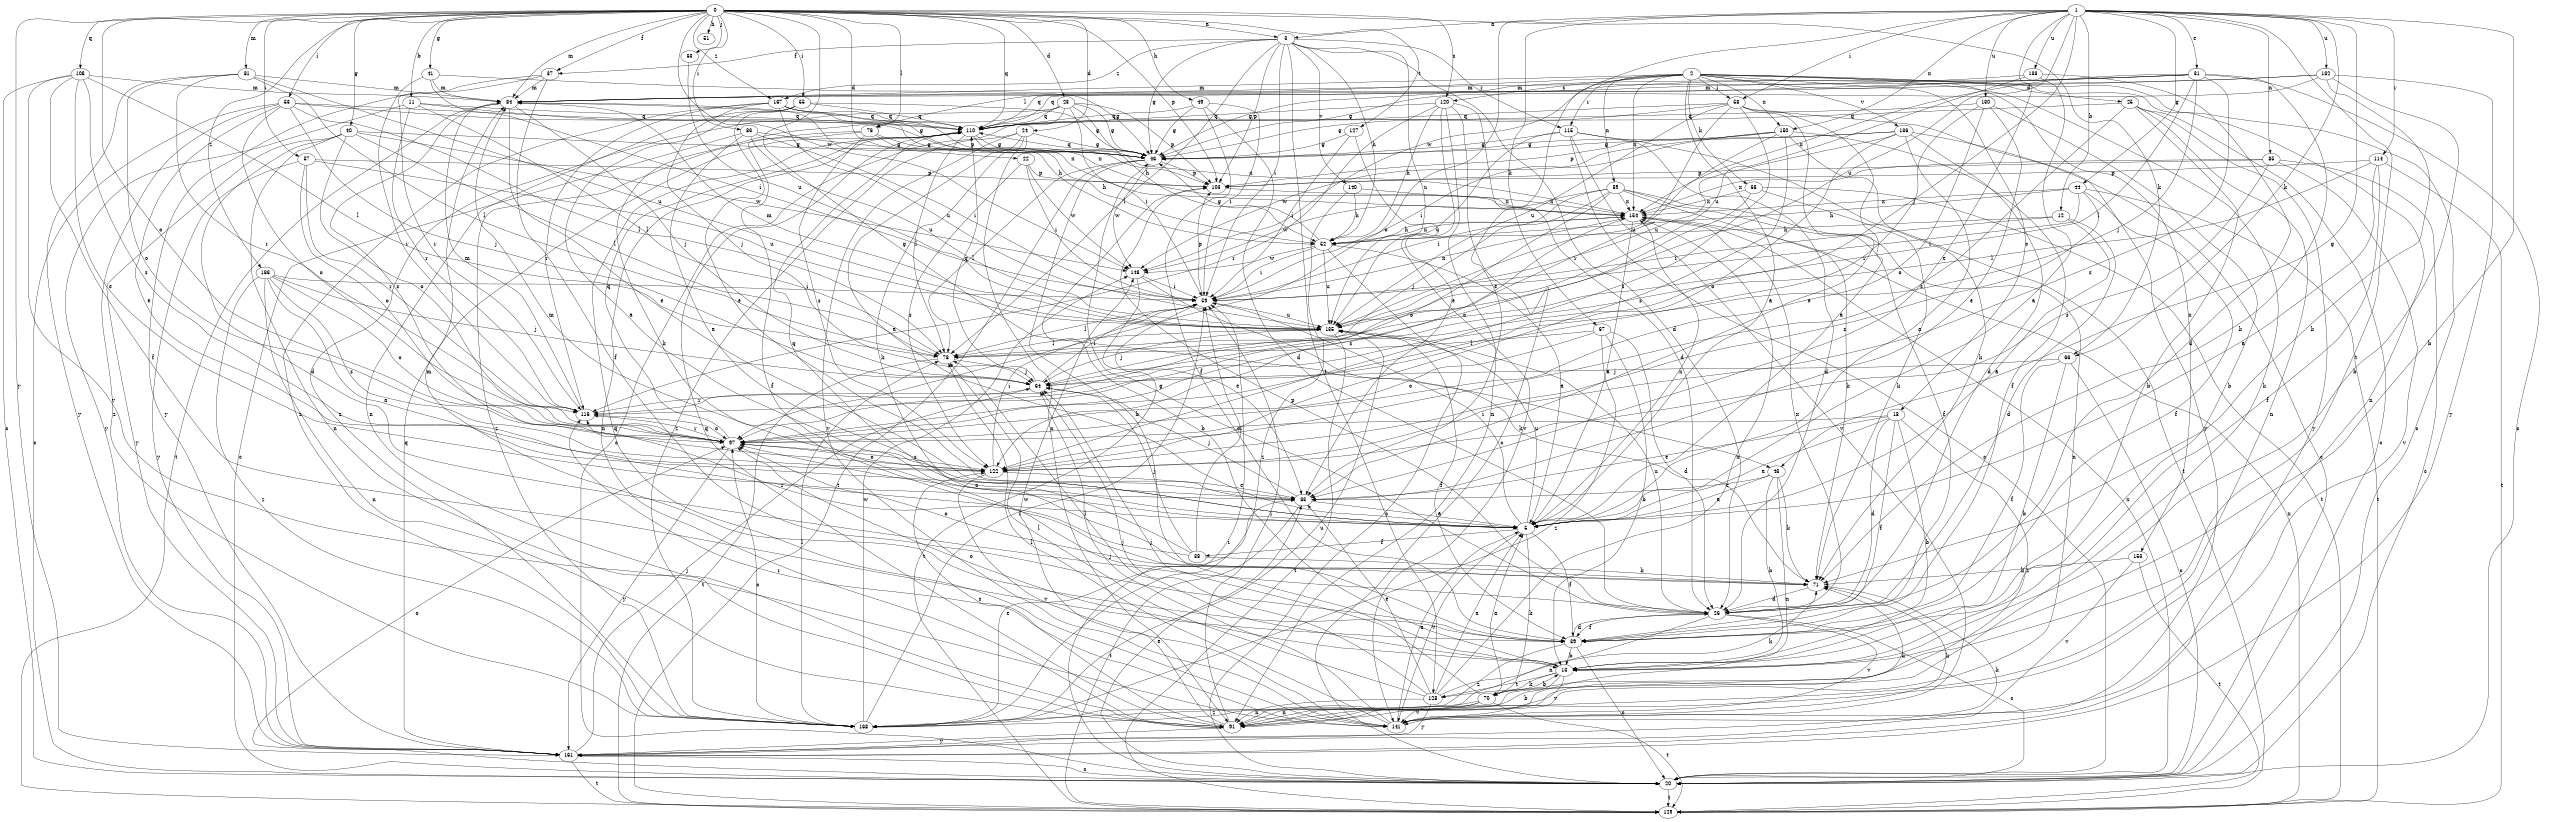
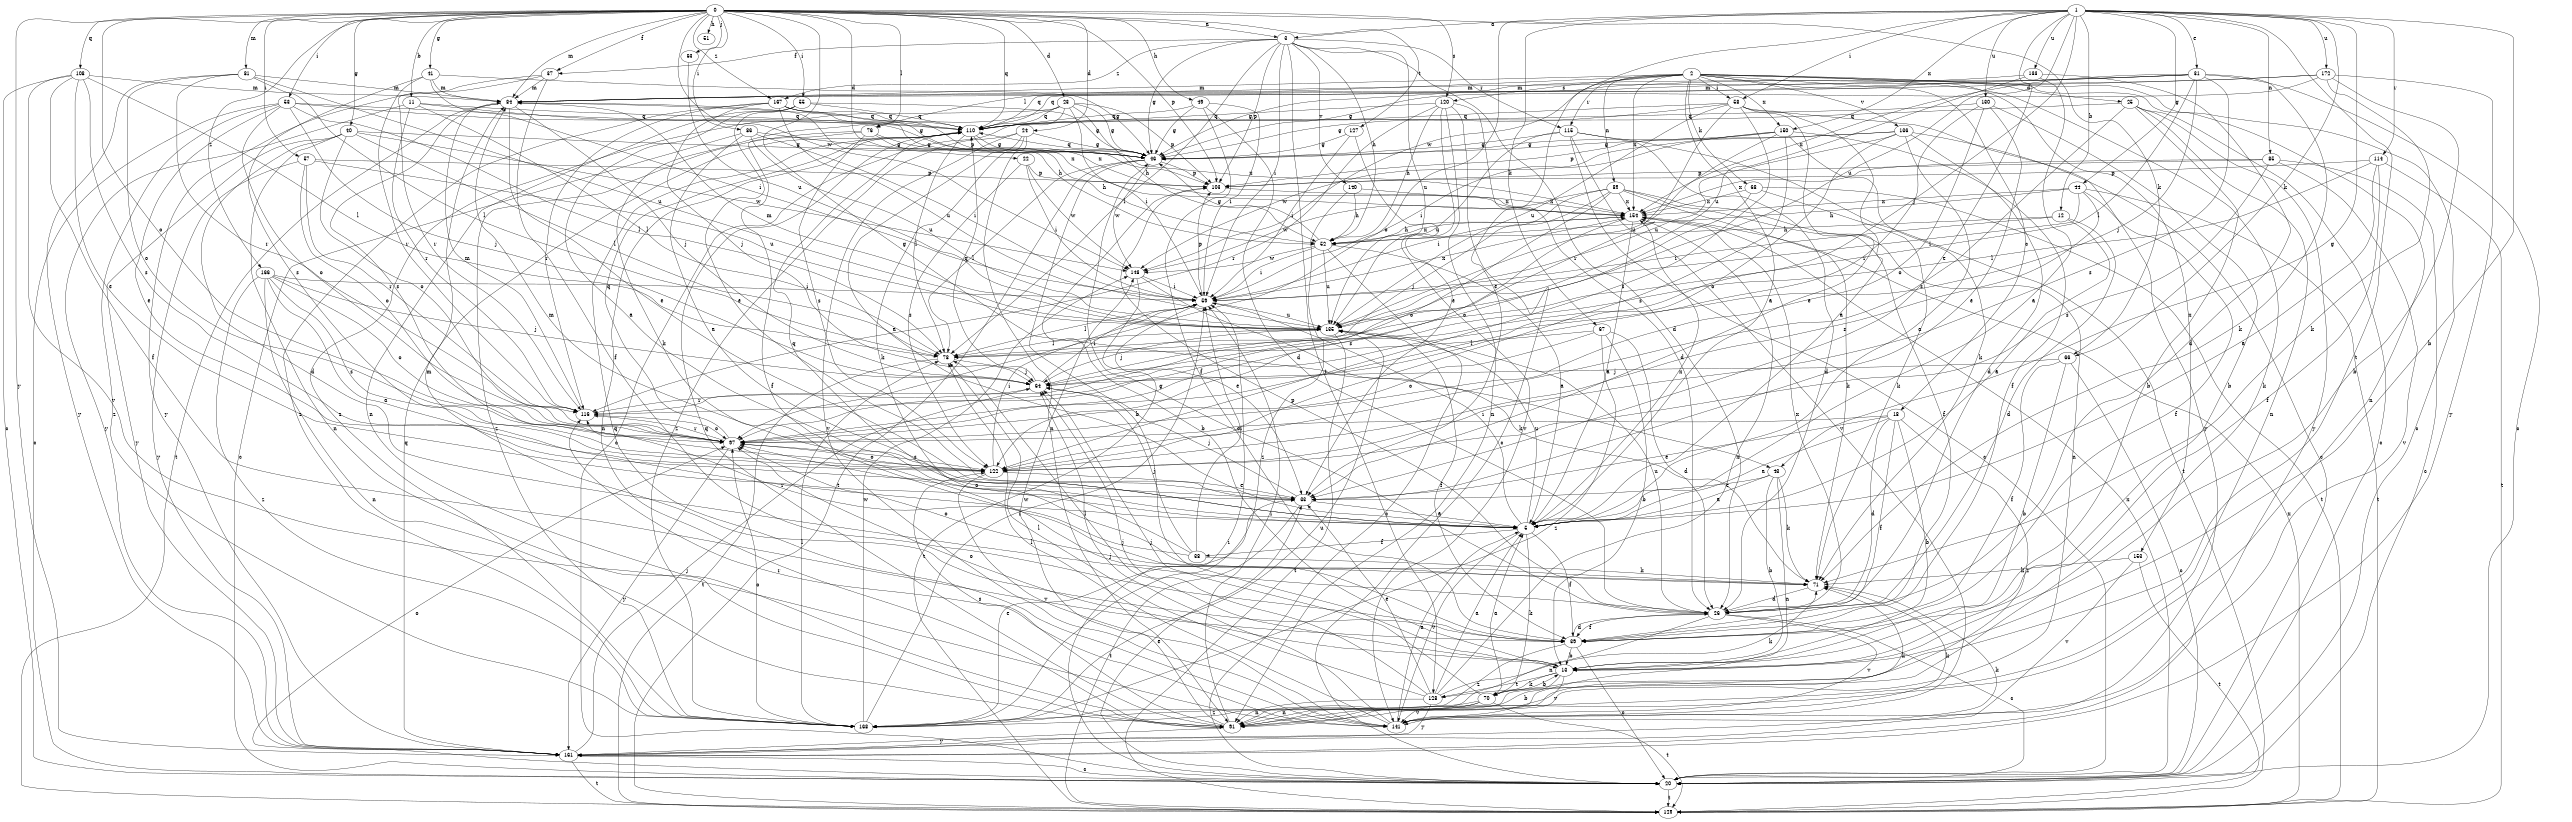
node "132": label "132" -> "172"
edge "41" -> "122": added, label "s"
